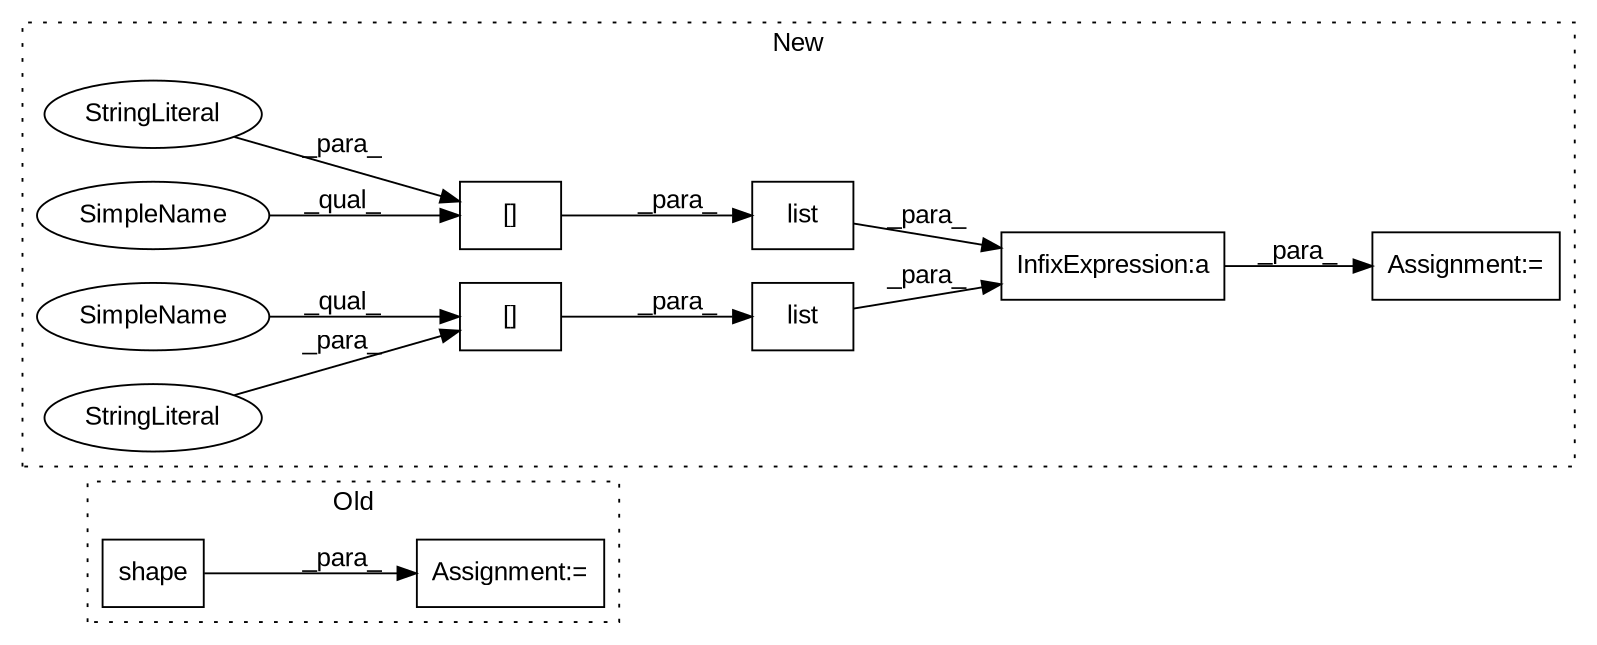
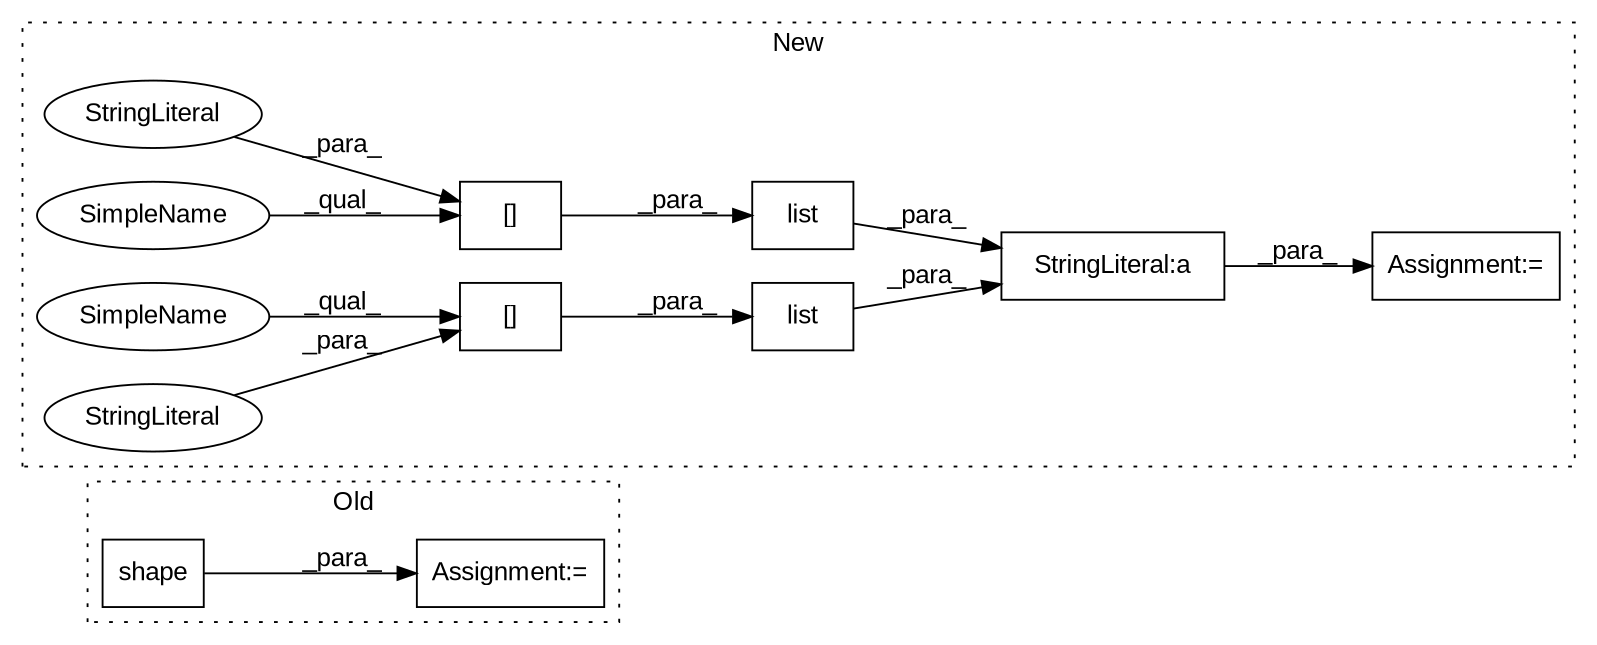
node "InfixExpression:a": label "InfixExpression:a" -> "StringLiteral:a"
